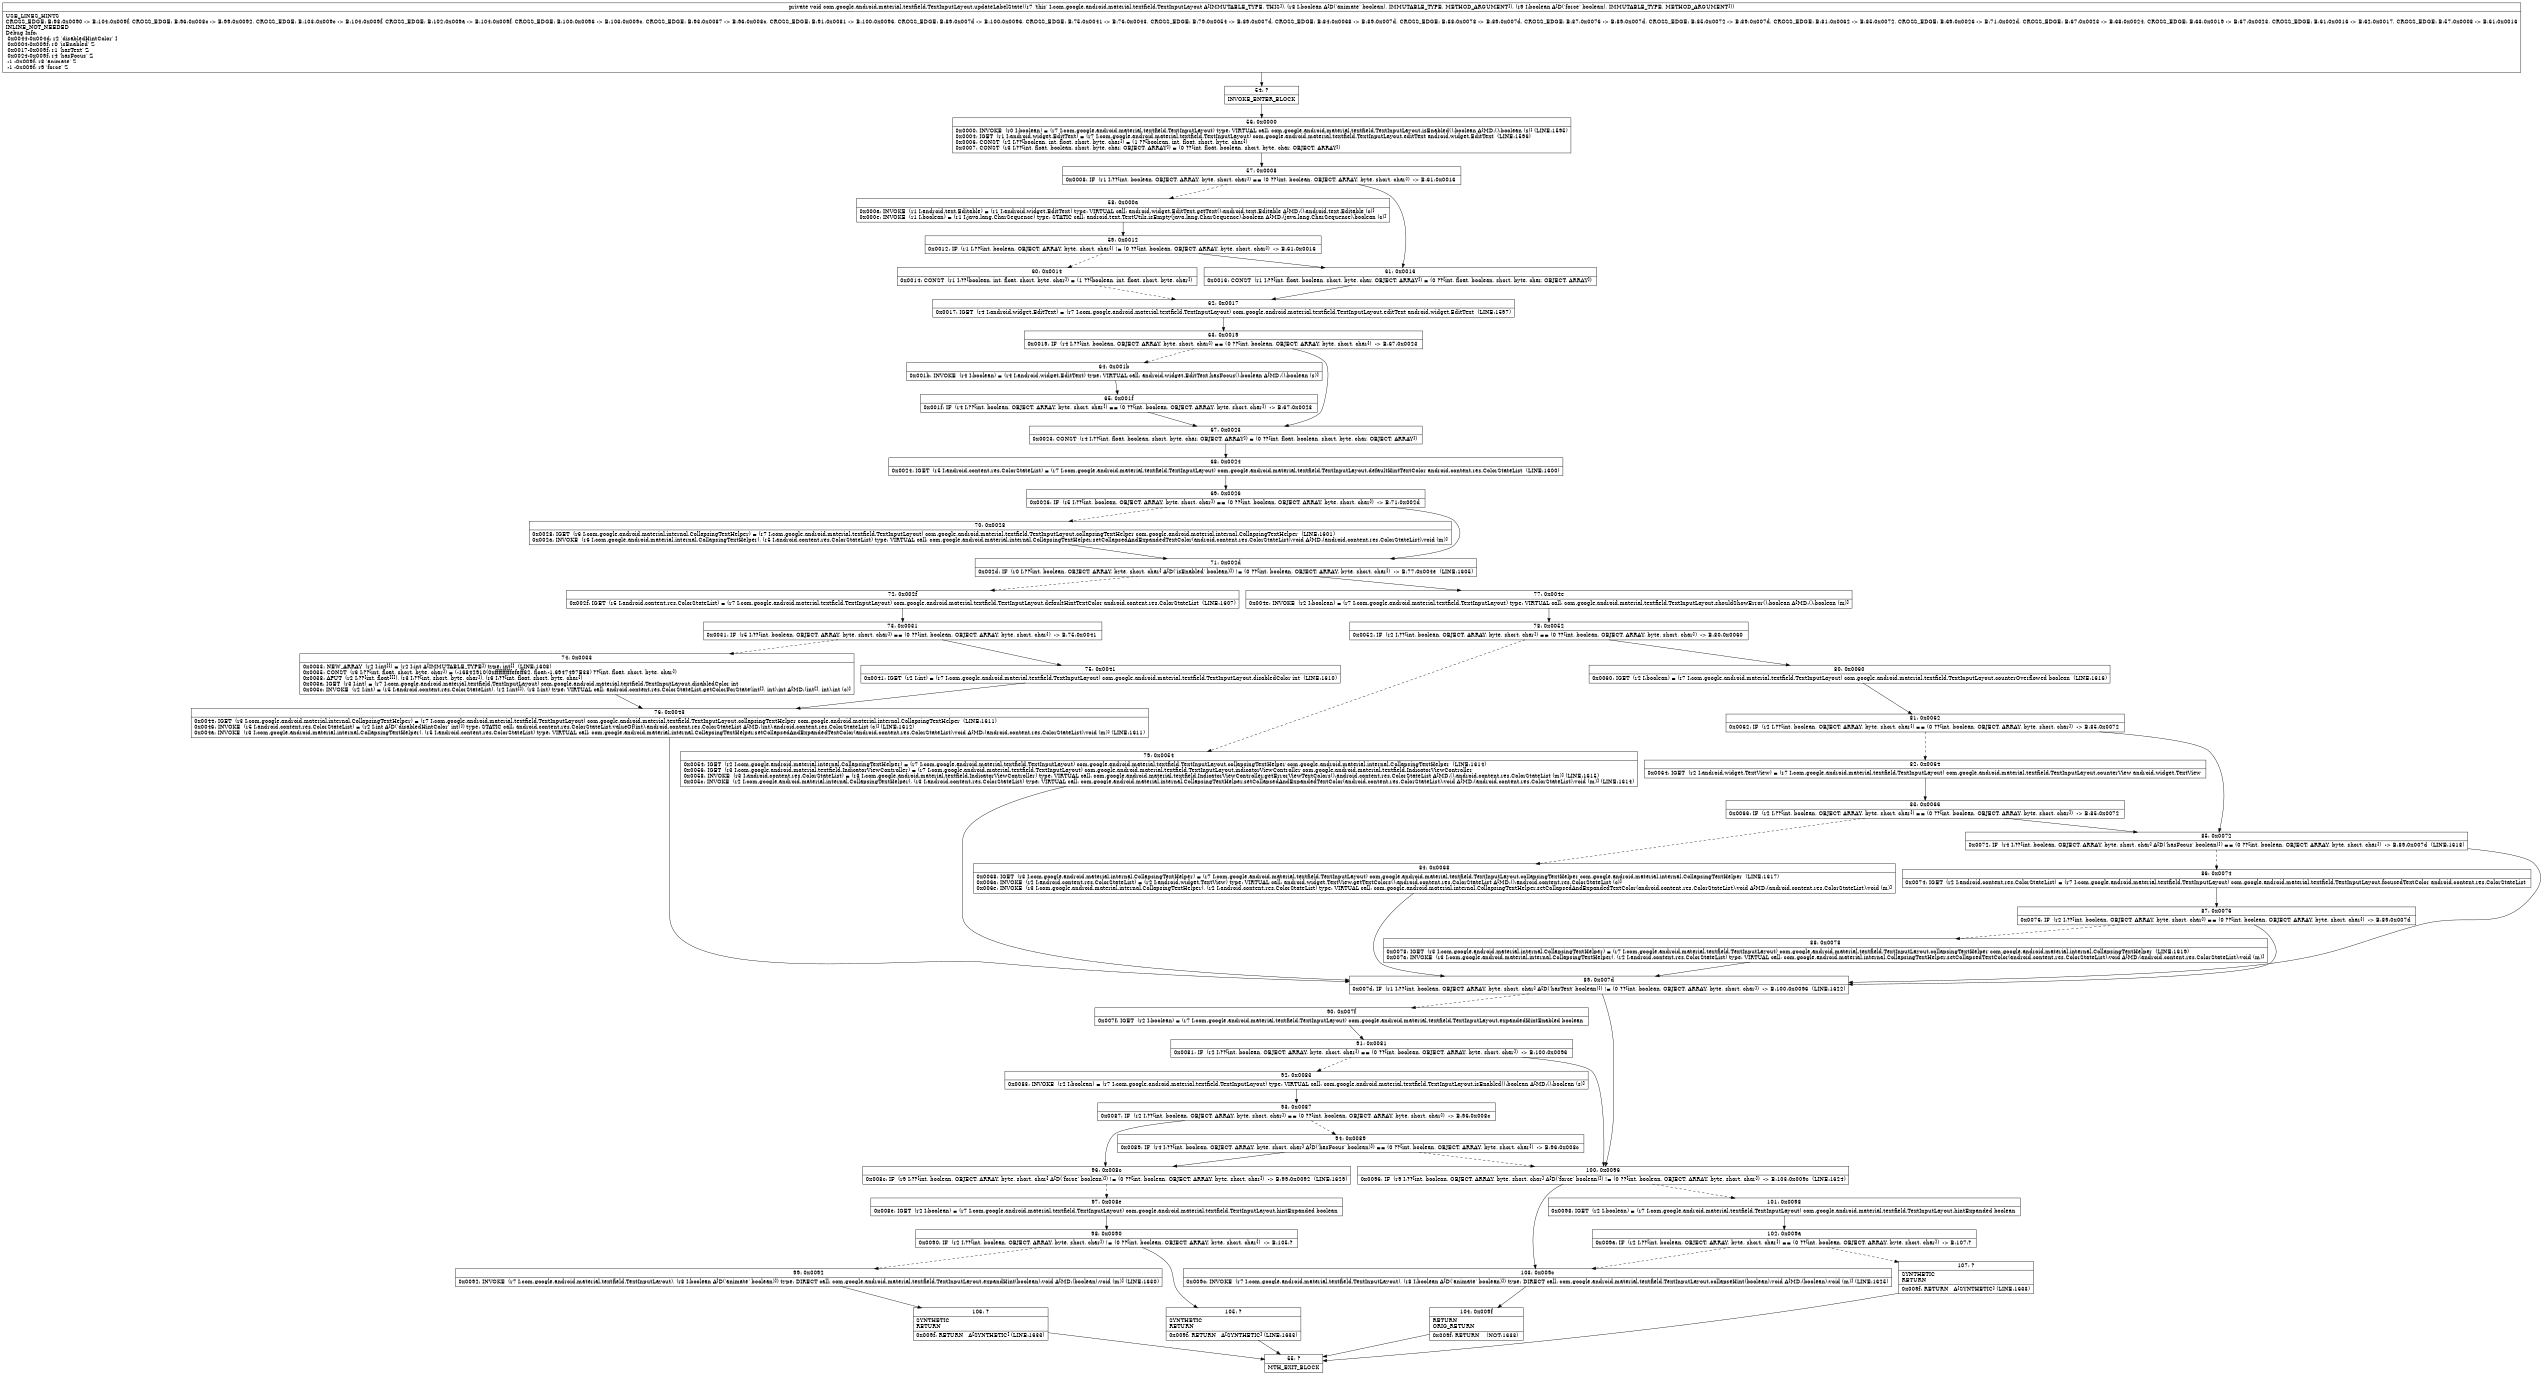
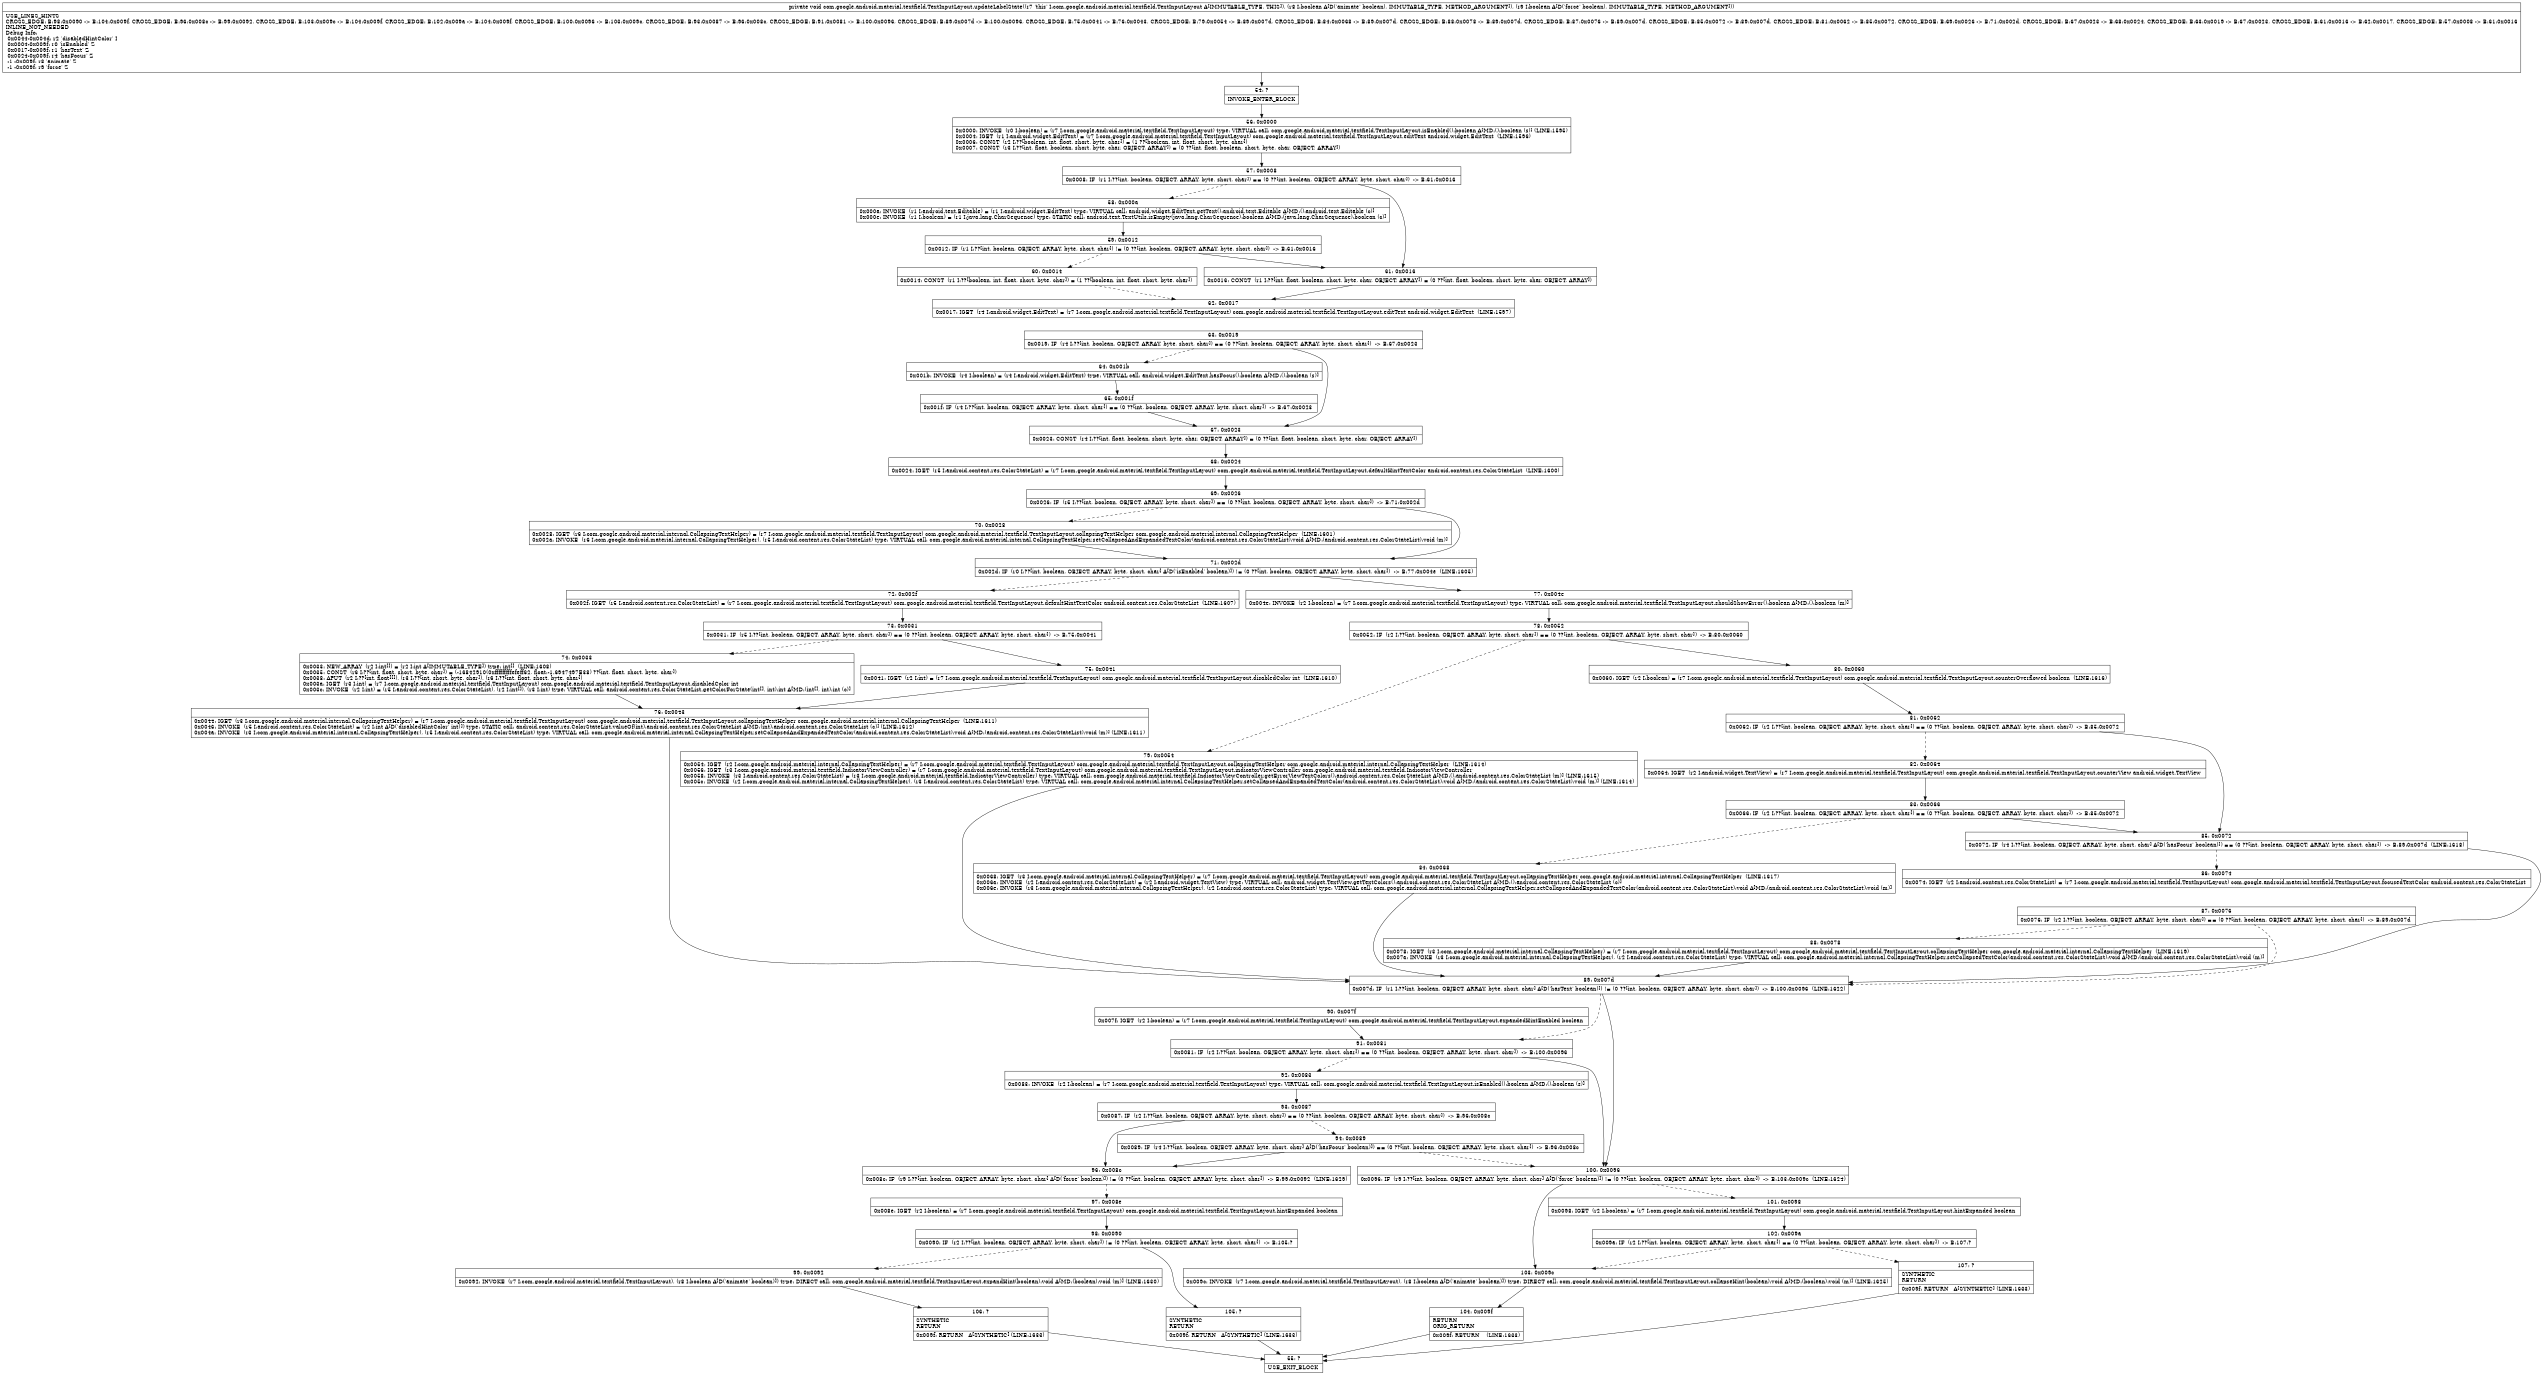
edge "62: 0x0017" -> "63: 0x0019": removed
edge "86: 0x0074" -> "87: 0x0076": removed
edge "87: 0x0076" -> "89: 0x007d": style solid -> dashed
edge "89: 0x007d" -> "90: 0x007f": now "89: 0x007d" -> "91: 0x0081"
node "104: 0x009f": text "0x009f: RETURN    (NOT:1633)" -> "0x009f: RETURN    (LINE:1633)"
node "55: ?": text "MTH_EXIT_BLOCK" -> "USE_EXIT_BLOCK"
